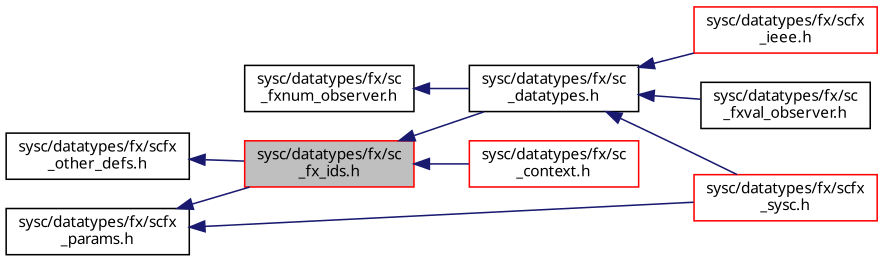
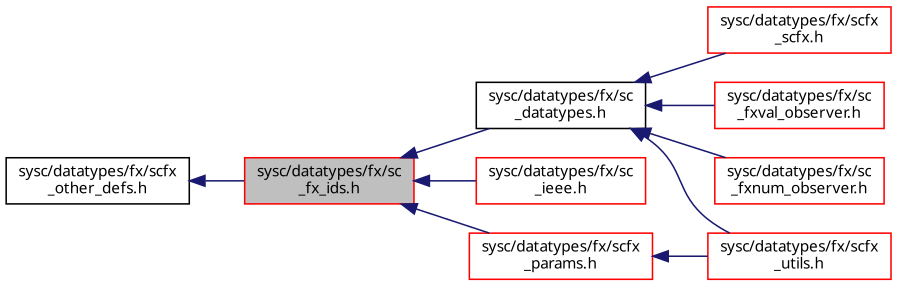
node "sysc/datatypes/fx/scfx _ieee.h": label "sysc/datatypes/fx/scfx _ieee.h" -> "sysc/datatypes/fx/scfx _scfx.h"
node "sysc/datatypes/fx/sc _fxnum_observer.h": color black -> red
edge "sysc/datatypes/fx/sc _datatypes.h" -> "sysc/datatypes/fx/sc _fxnum_observer.h": reversed
node "sysc/datatypes/fx/sc _fxval_observer.h": color black -> red
node "sysc/datatypes/fx/sc _context.h": label "sysc/datatypes/fx/sc _context.h" -> "sysc/datatypes/fx/sc _ieee.h"
edge "sysc/datatypes/fx/sc _fx_ids.h" -> "sysc/datatypes/fx/scfx _params.h": reversed
node "sysc/datatypes/fx/scfx _sysc.h": label "sysc/datatypes/fx/scfx _sysc.h" -> "sysc/datatypes/fx/scfx _utils.h"
node "sysc/datatypes/fx/scfx _params.h": color black -> red
